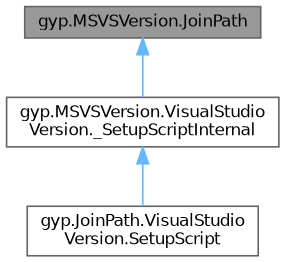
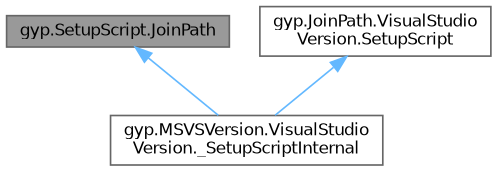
node "gyp.MSVSVersion.JoinPath": label "gyp.MSVSVersion.JoinPath" -> "gyp.SetupScript.JoinPath"
edge "gyp.JoinPath.VisualStudio Version.SetupScript" -> "gyp.MSVSVersion.VisualStudio Version._SetupScriptInternal": reversed
